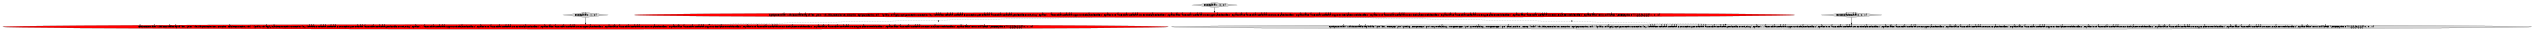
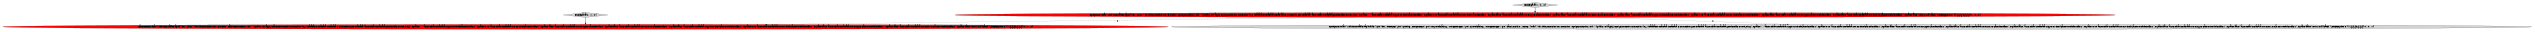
node "testLexOracleAsJava['0', '0', '1']": removed
